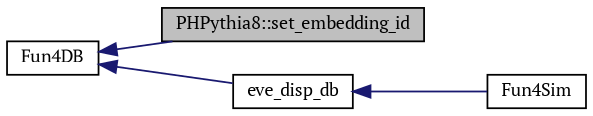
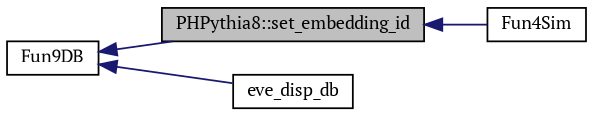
node "Fun4DB": label "Fun4DB" -> "Fun9DB"
edge "Fun4Sim" -> "eve_disp_db": now "Fun4Sim" -> "PHPythia8::set_embedding_id"
